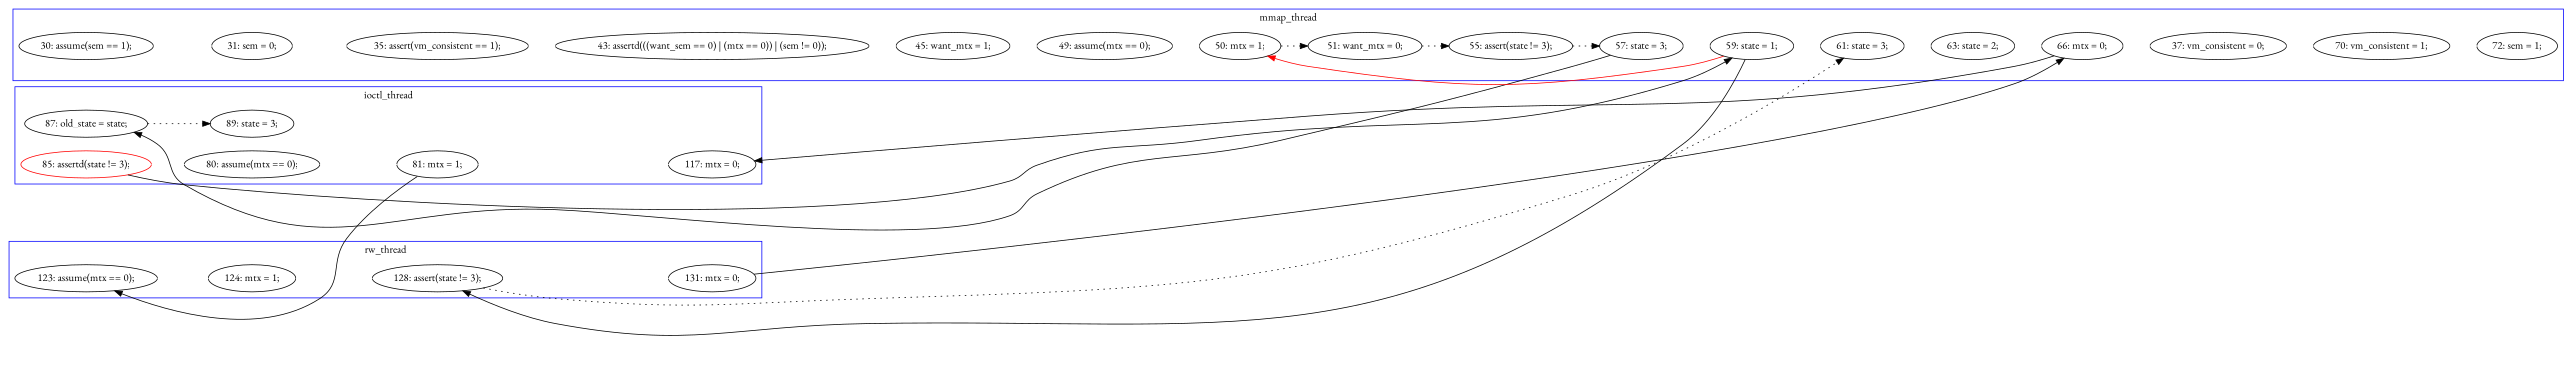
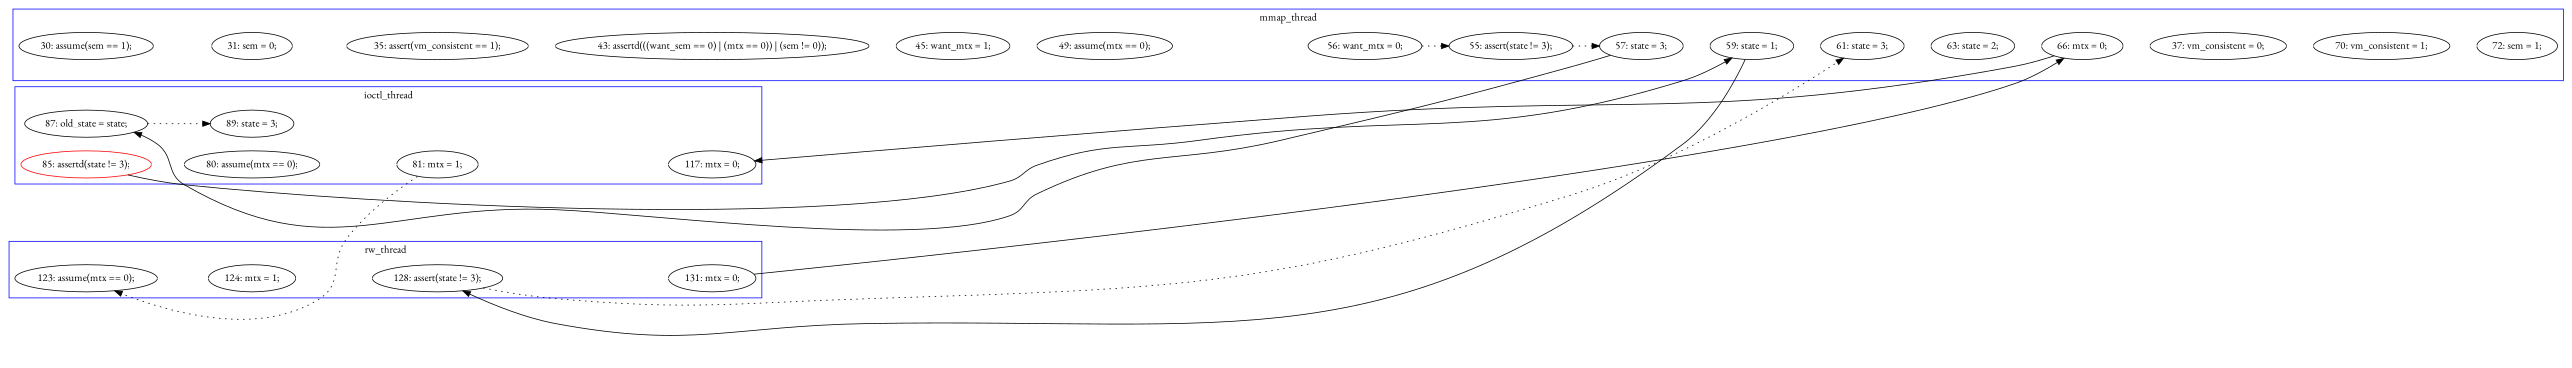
node "50: mtx = 1;": removed
node "51: want_mtx = 0;": label "51: want_mtx = 0;" -> "56: want_mtx = 0;"
edge "81: mtx = 1;" -> "123: assume(mtx == 0);": style solid -> dotted
